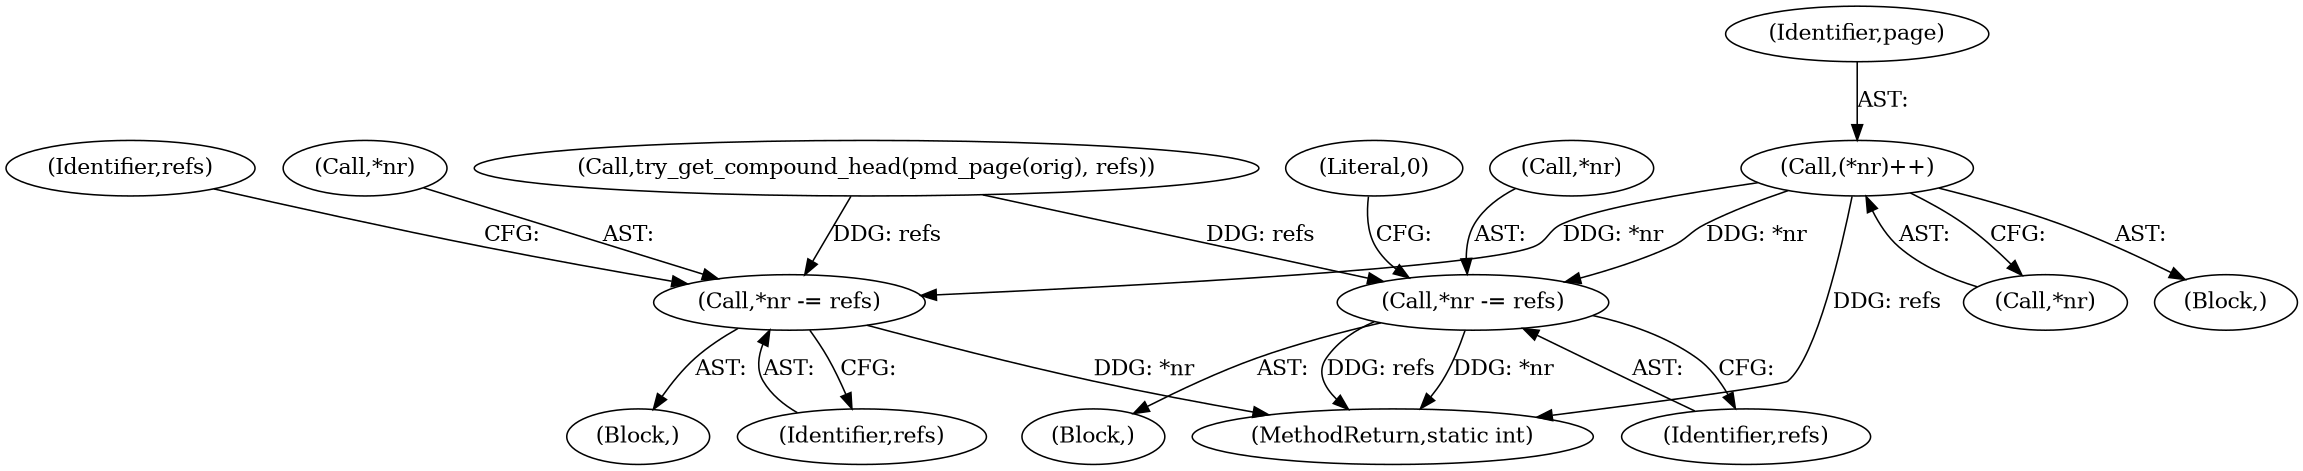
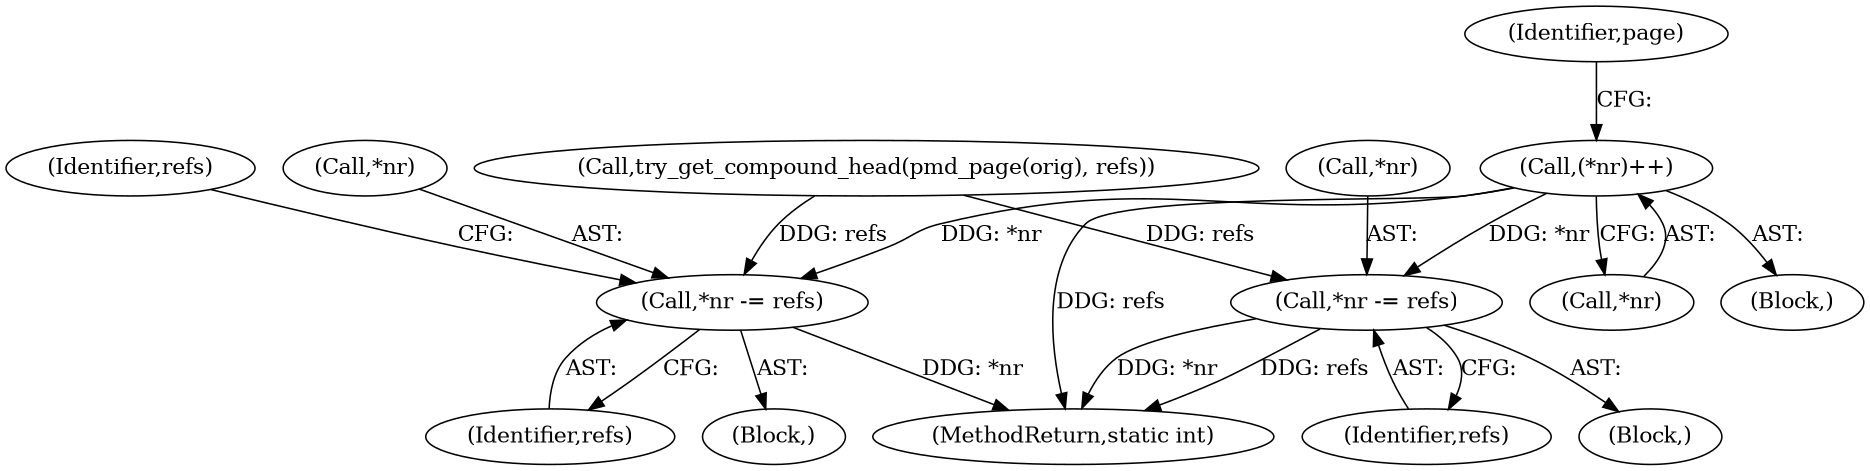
edge "(Identifier,page)" -> "(Call,(*nr)++)": label "AST: " -> "CFG: "
node "(Literal,0)": removed
